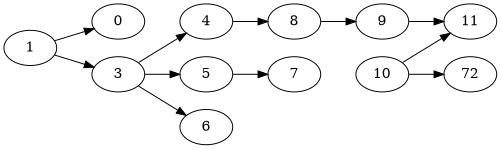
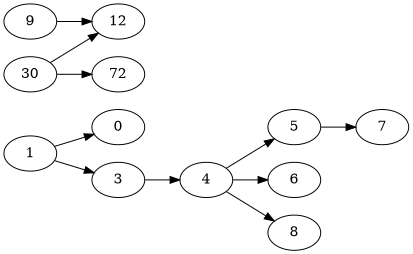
edge "8" -> "9": removed
node "11": label "11" -> "12"
edge "3" -> "5": now "4" -> "5"
node "10": label "10" -> "30"
edge "3" -> "6": now "4" -> "6"
